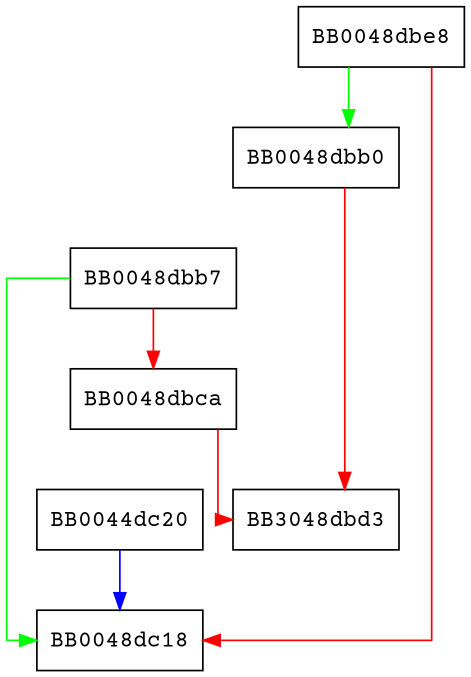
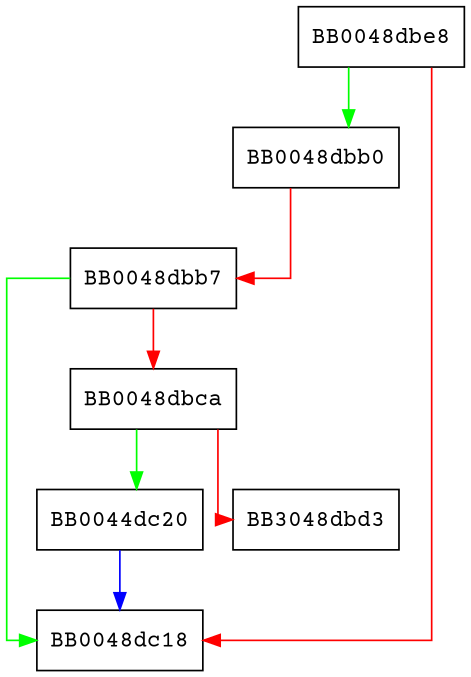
edge "BB0048dbb0" -> "BB3048dbd3": now "BB0048dbb0" -> "BB0048dbb7"
edge "BB0048dbca" -> "BB0044dc20": added
